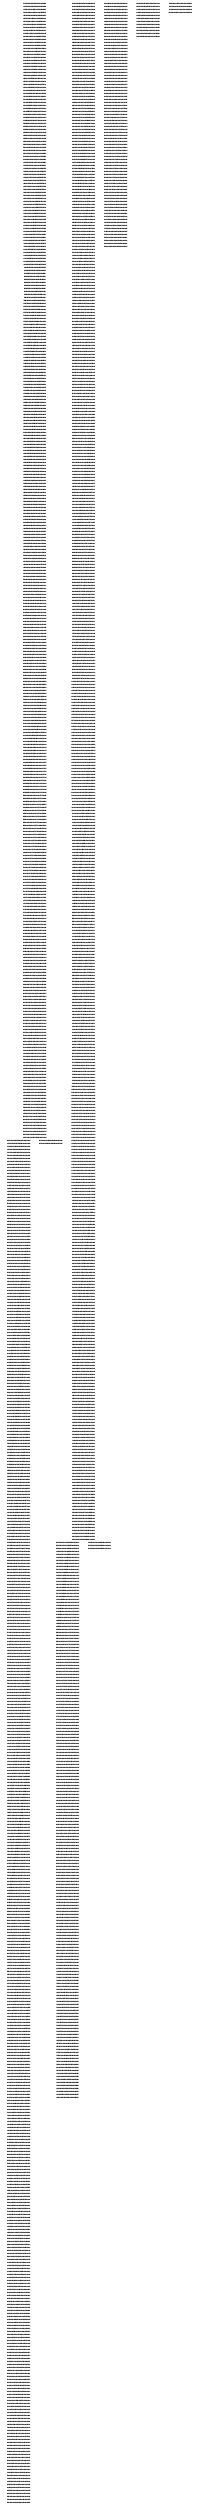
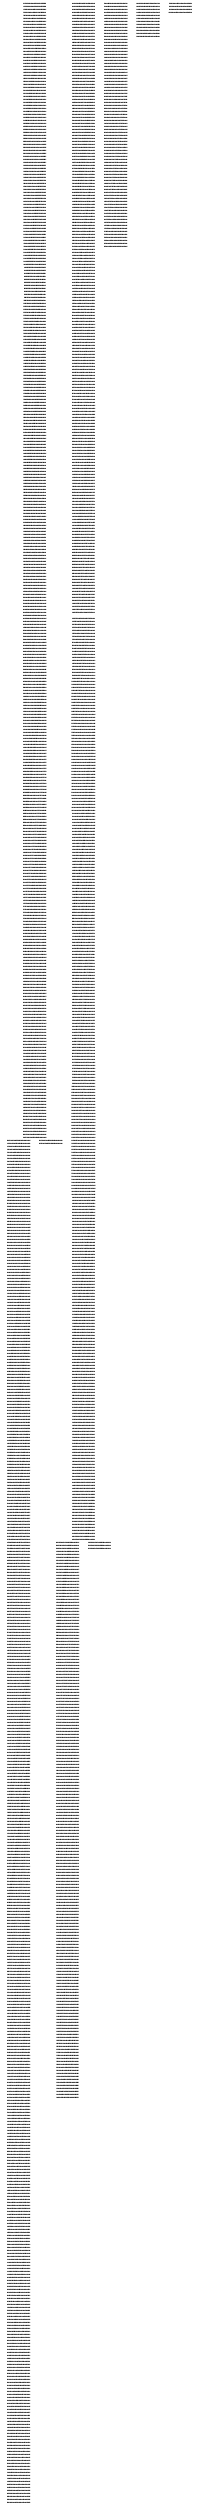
node "GGACATGTTTTATTTGGGCAAATTCCTGATCGACGAAAGTTTTCAATTGCGCCAG": removed
